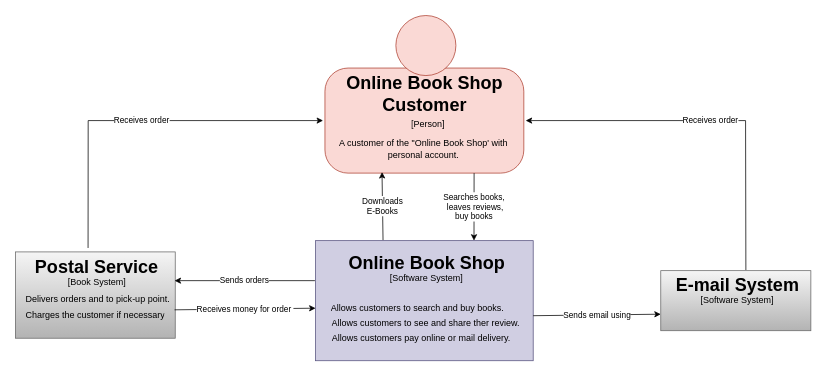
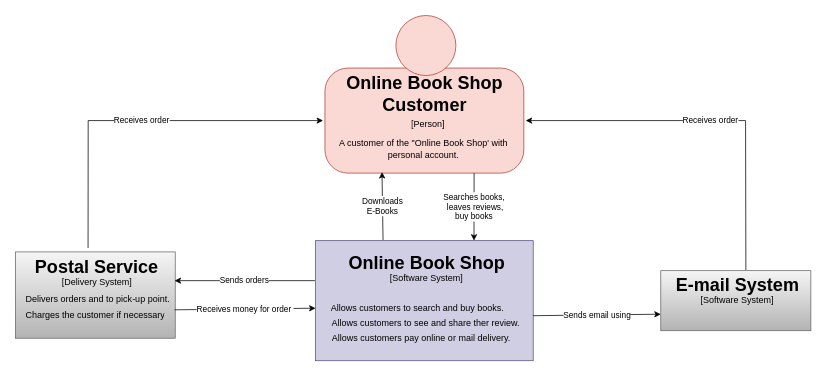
node "[Book System]": label "[Book System]" -> "[Delivery System]"
